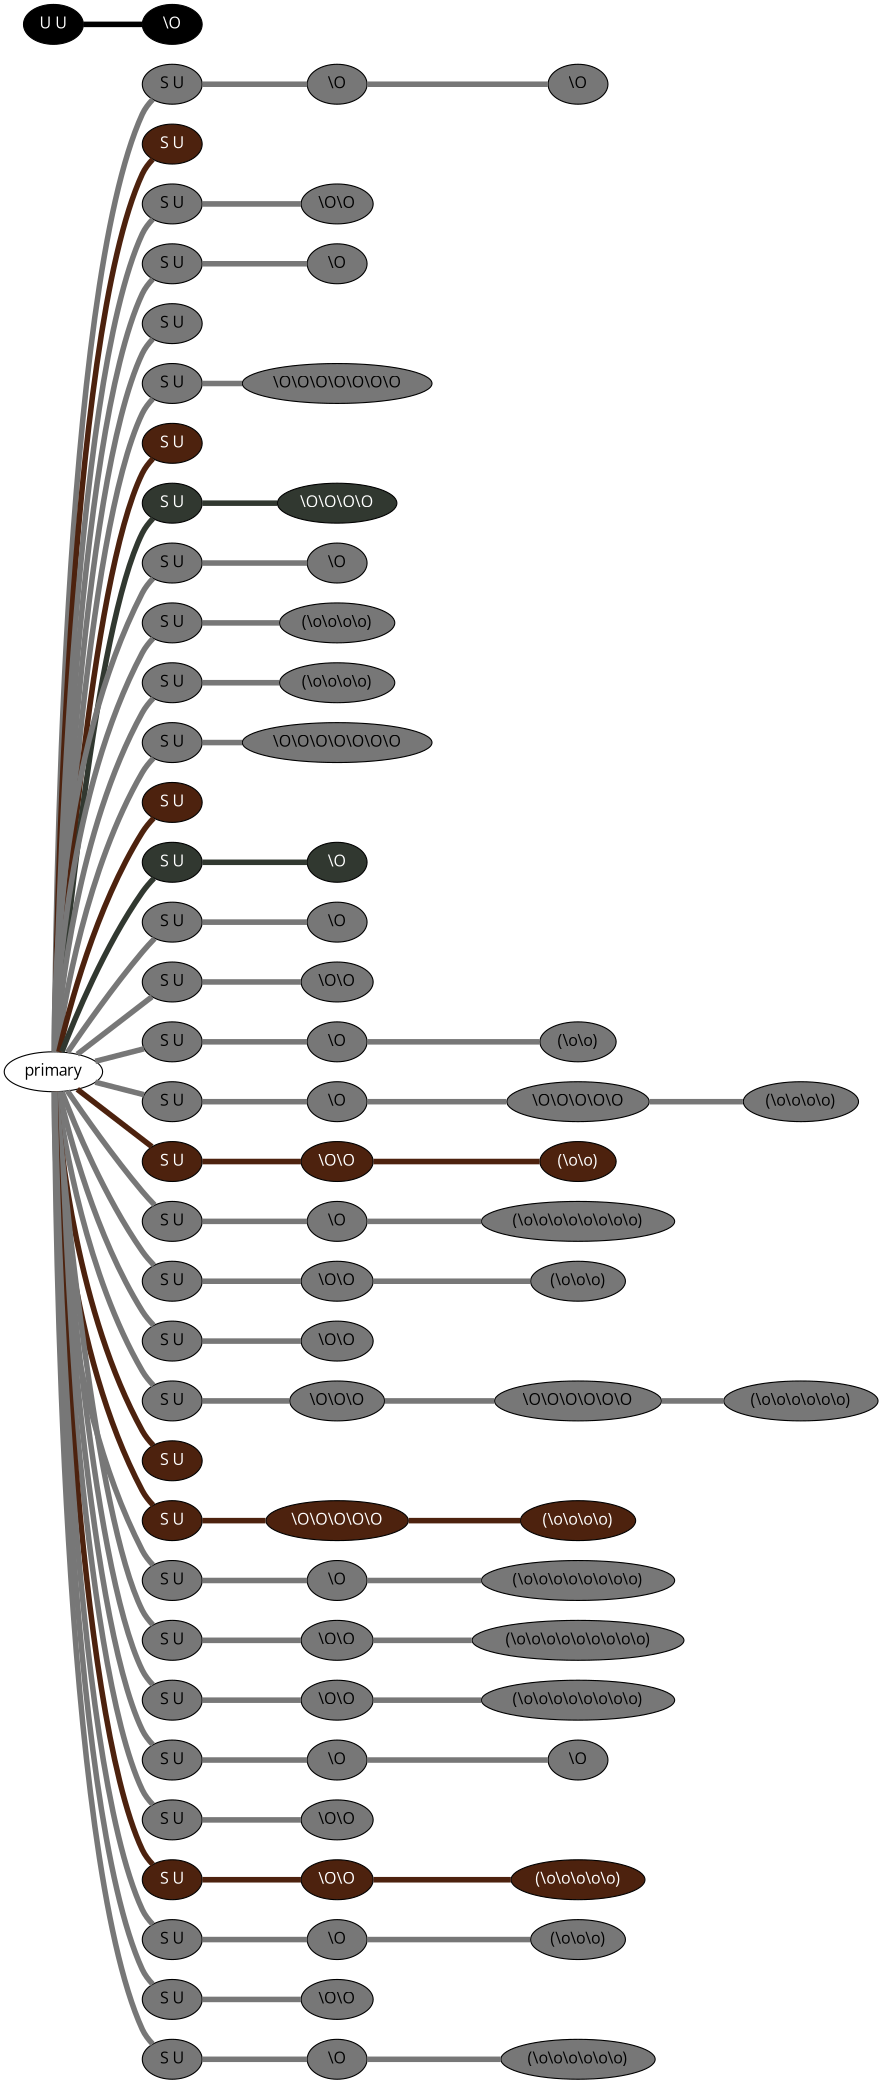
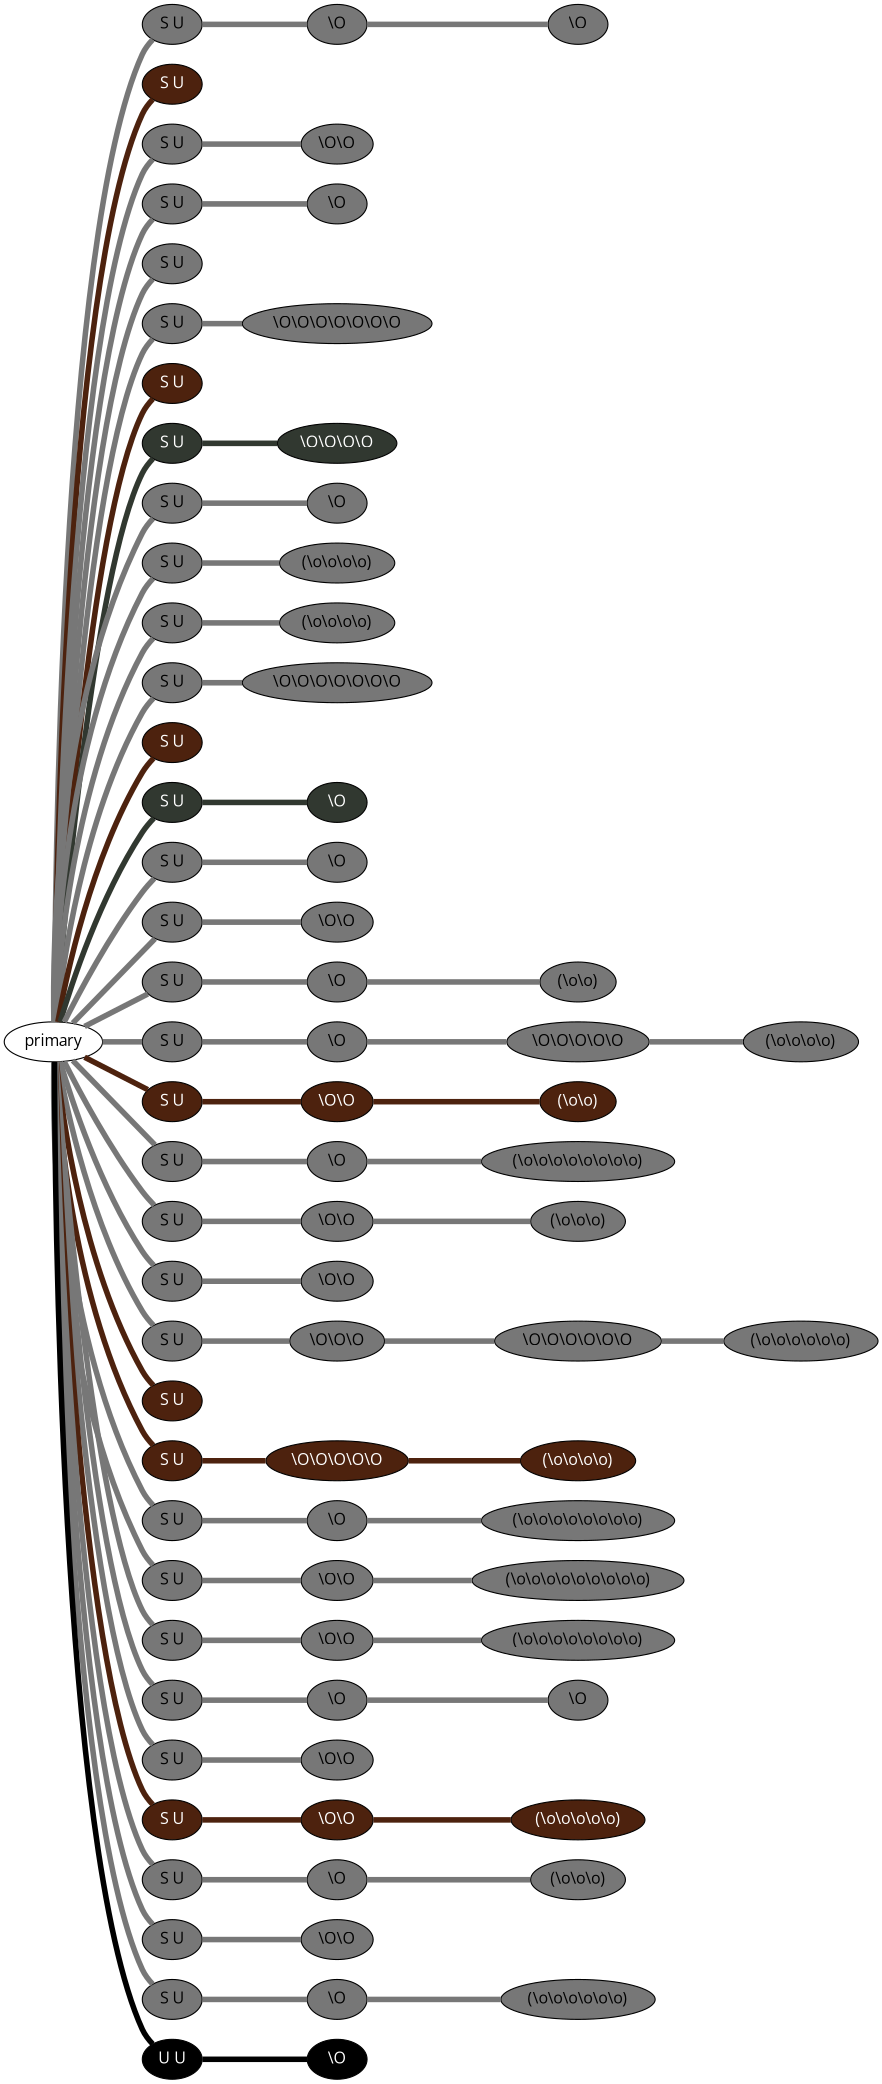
edge "primary" -- "U U": added
